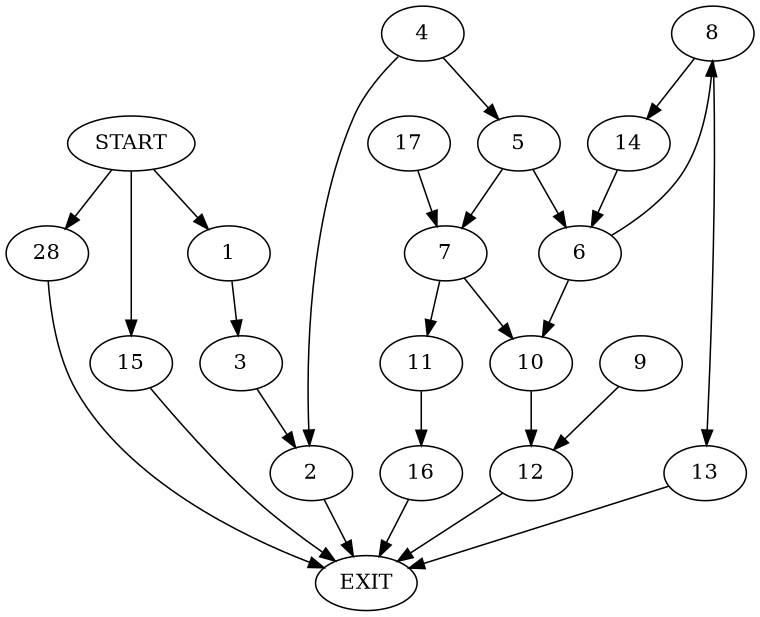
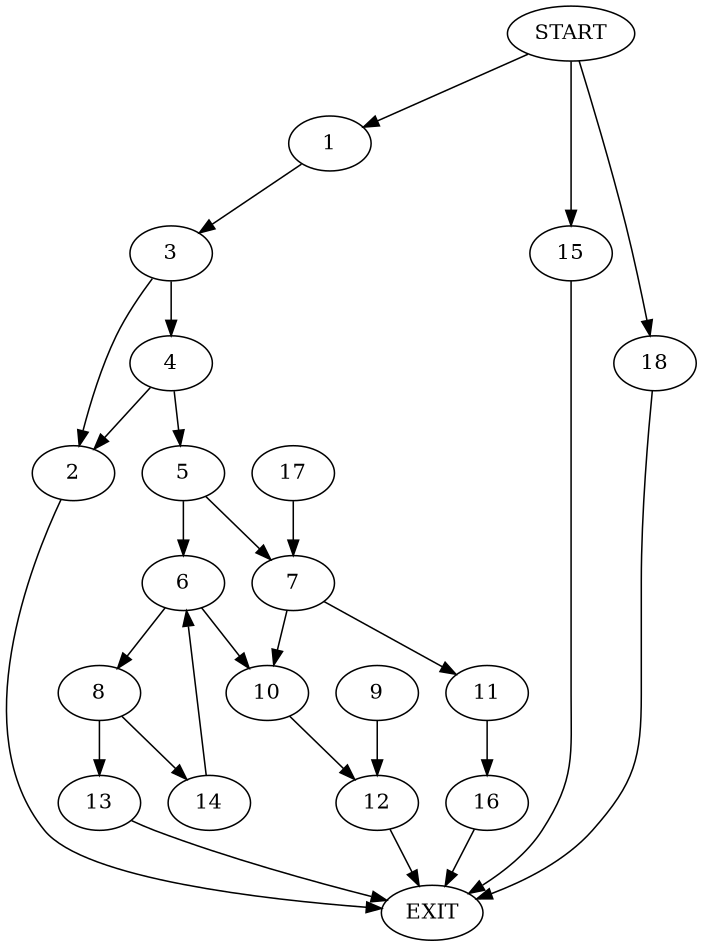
node "28": label "28" -> "18"
edge "3" -> "4": added
